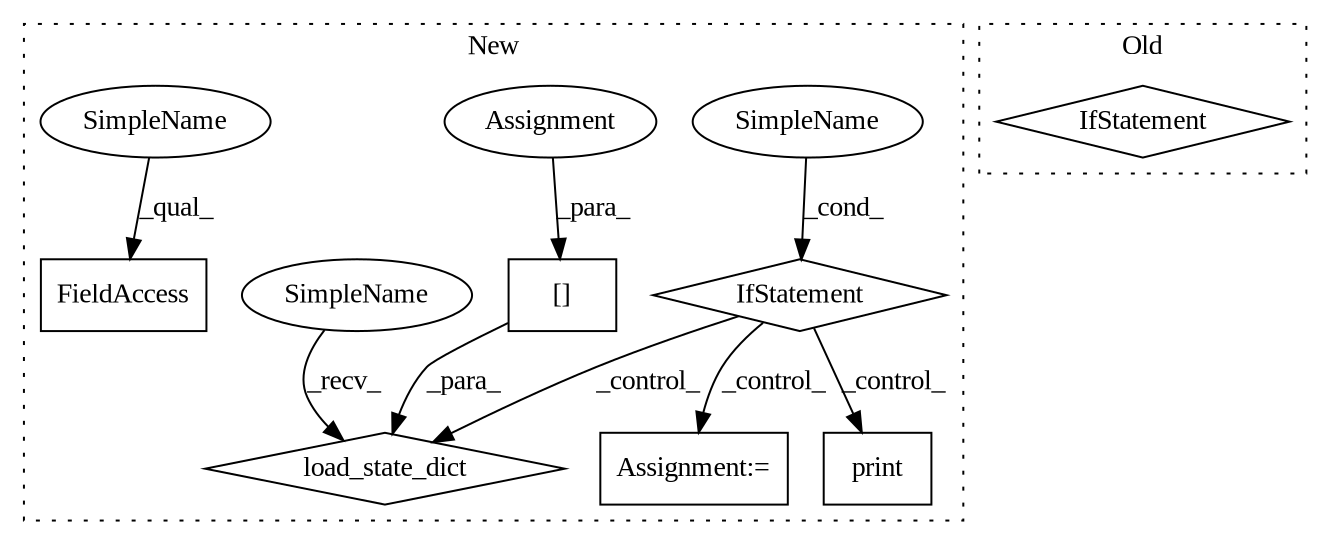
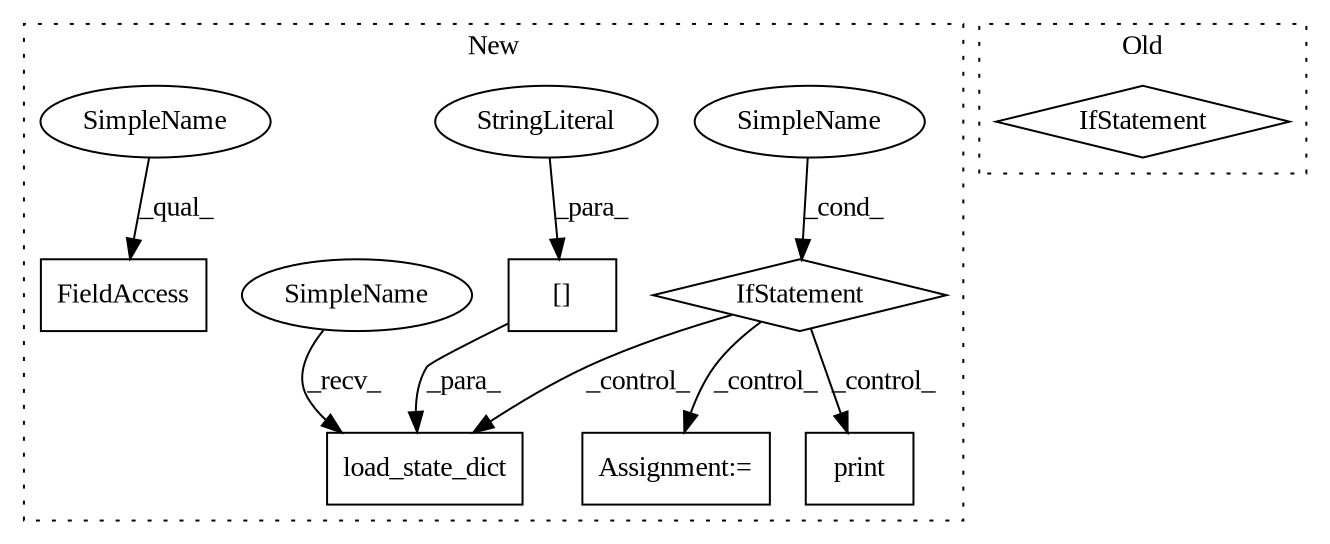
node "Assignment": label "Assignment" -> "StringLiteral"
node "load_state_dict": shape diamond -> box
